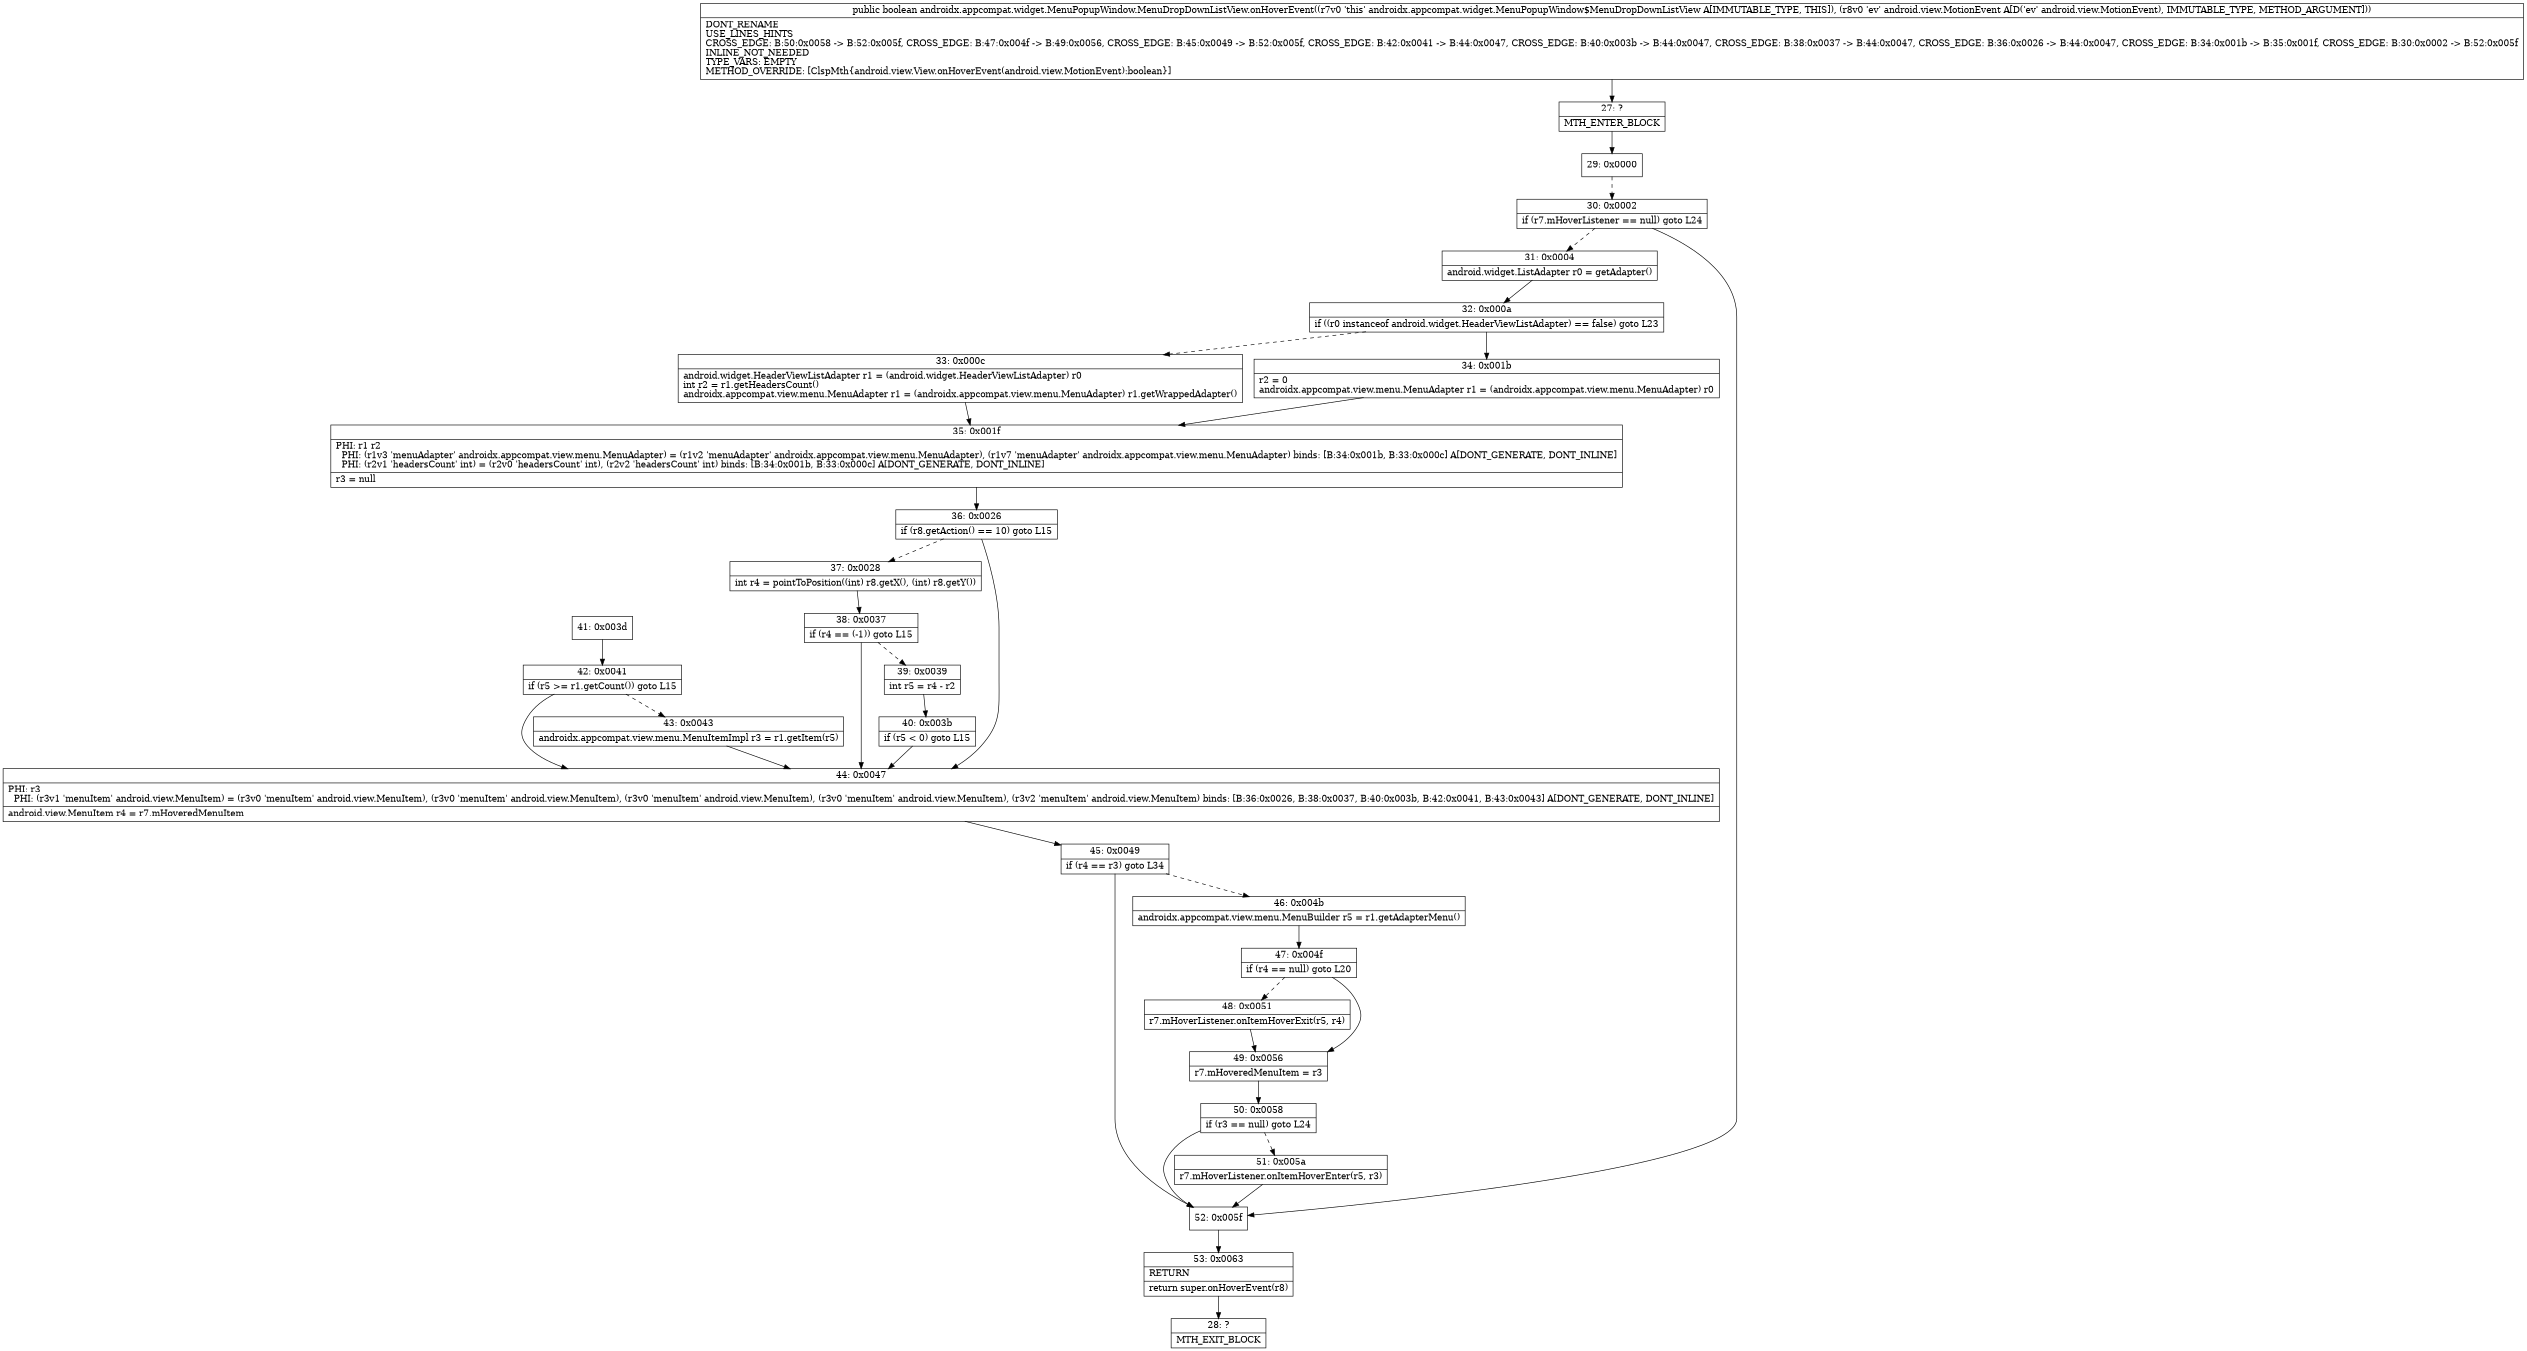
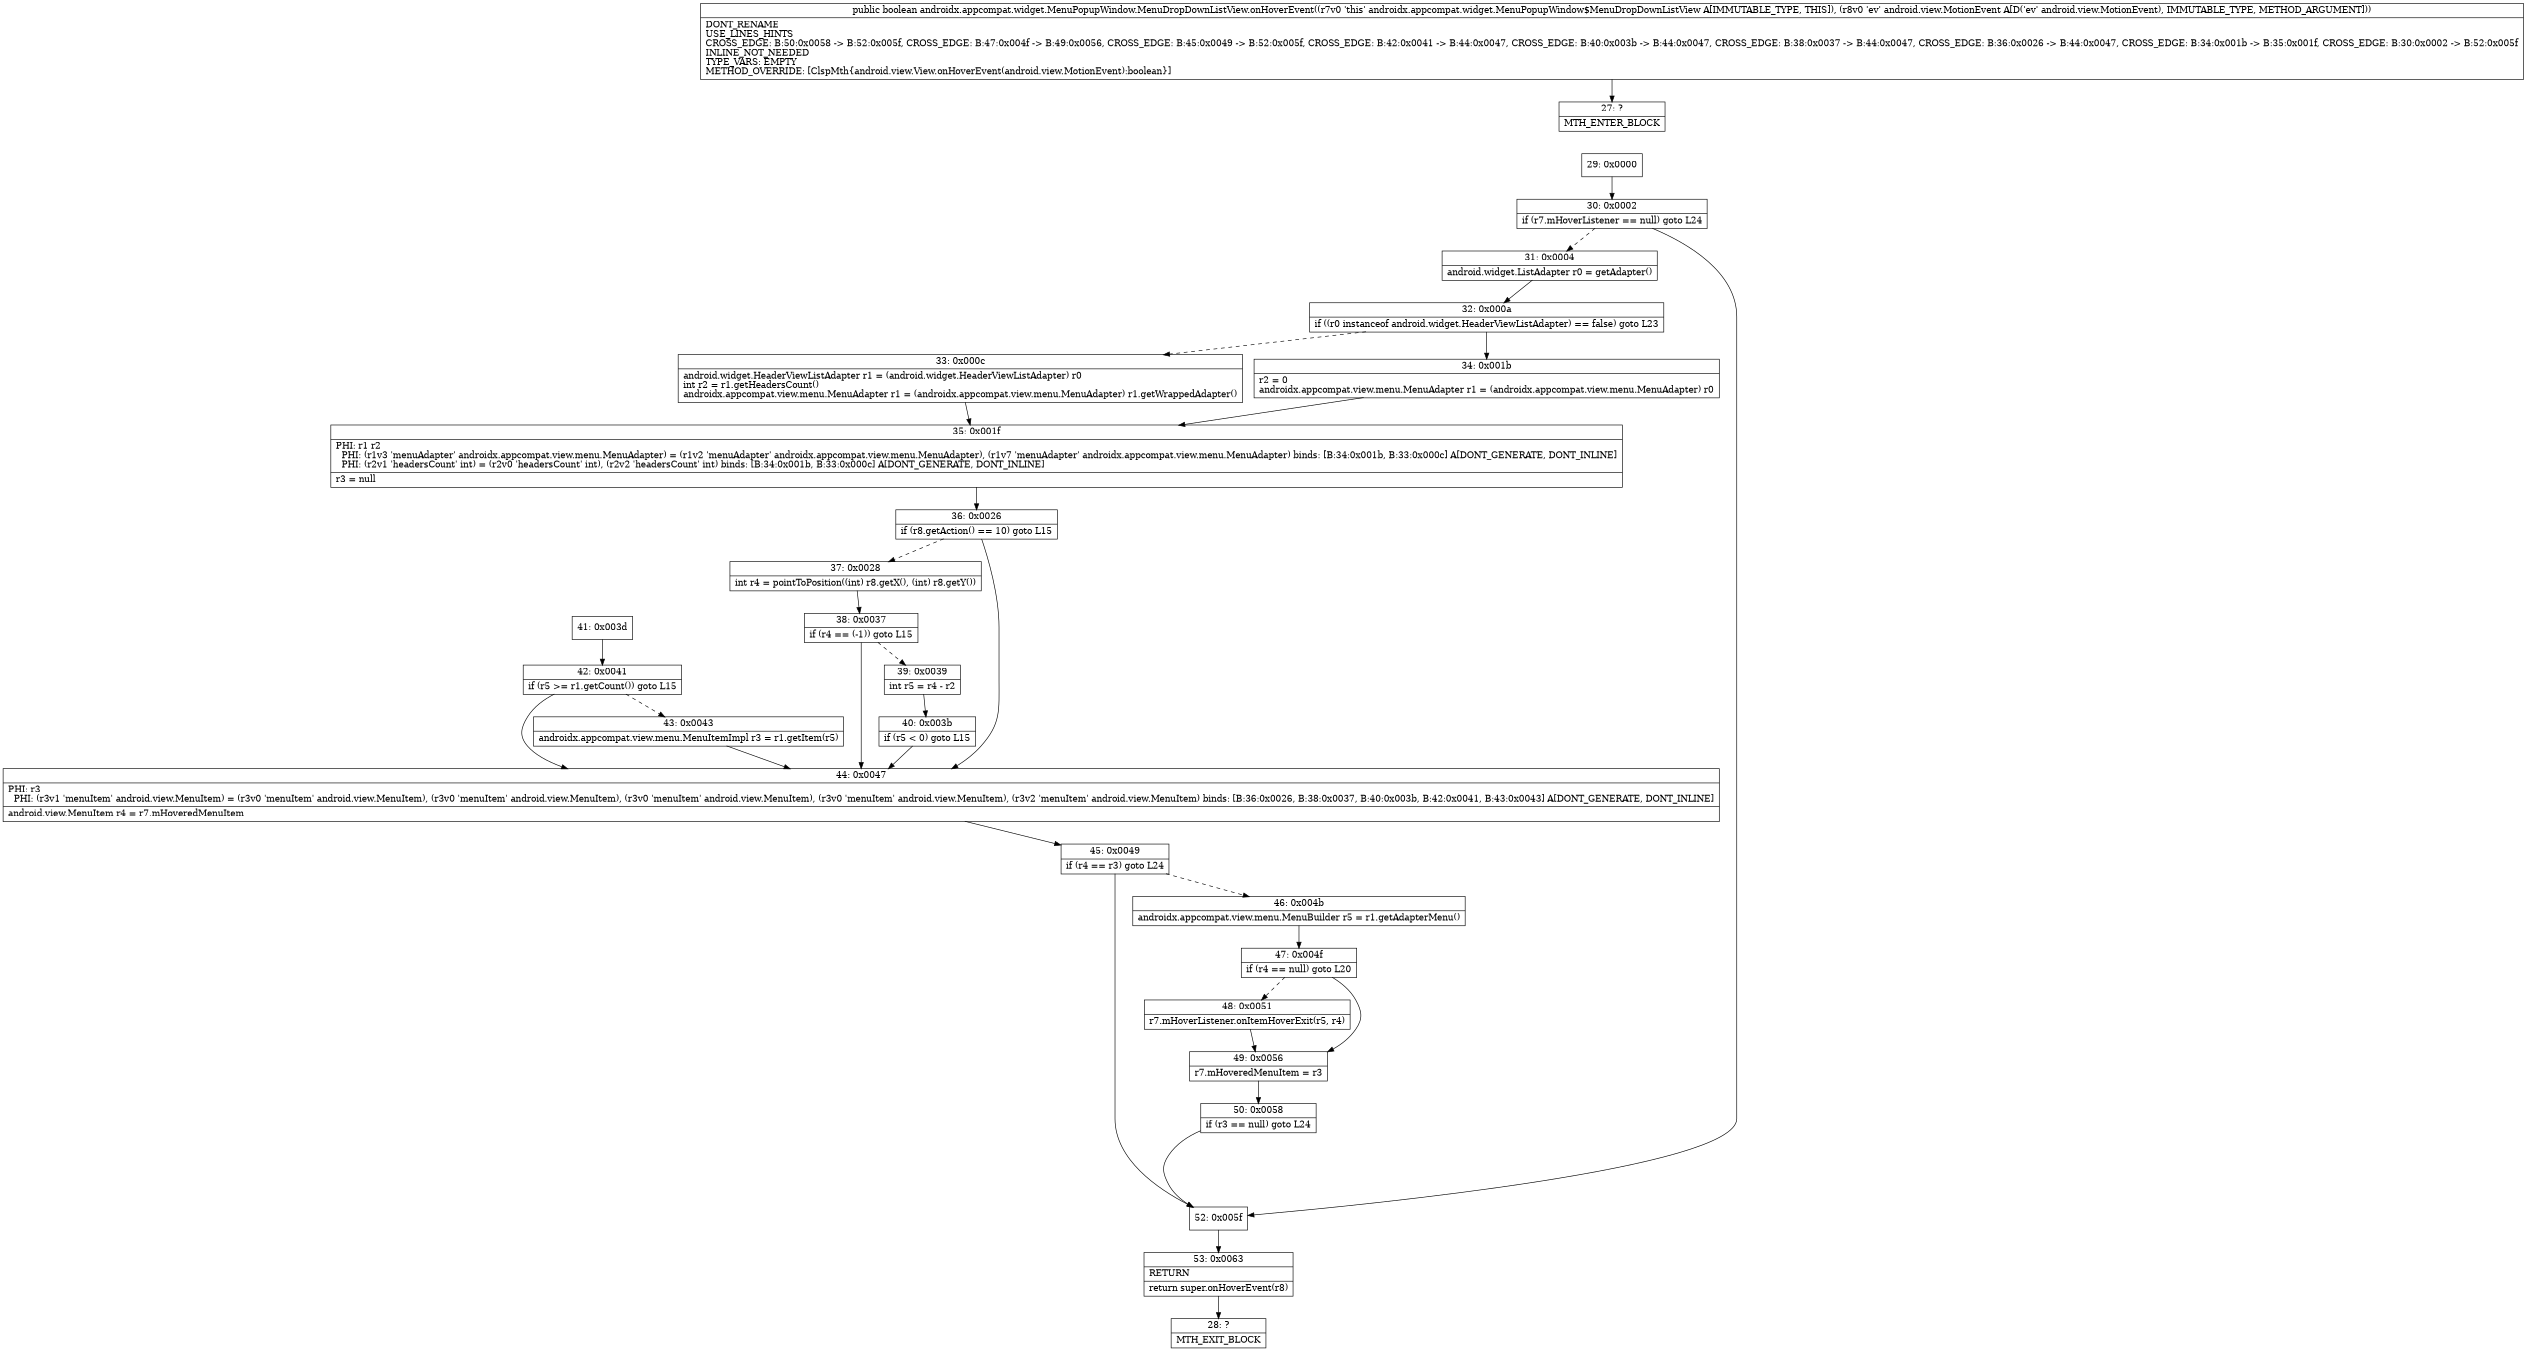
edge "27: ?" -> "29: 0x0000": removed
edge "29: 0x0000" -> "30: 0x0002": style dashed -> solid
node "45: 0x0049": text "if (r4 == r3) goto L34" -> "if (r4 == r3) goto L24"
node "51: 0x005a": removed
